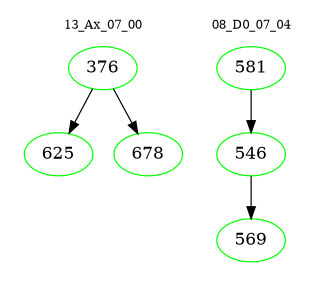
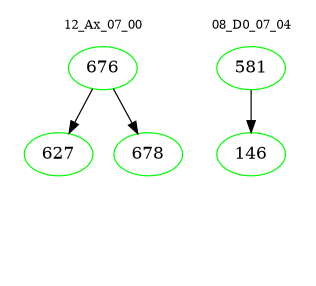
cluster "13_Ax_07_00": label "13_Ax_07_00" -> "12_Ax_07_00"
node "376": label "376" -> "676"
node "625": label "625" -> "627"
node "546": label "546" -> "146"
node "569": removed
